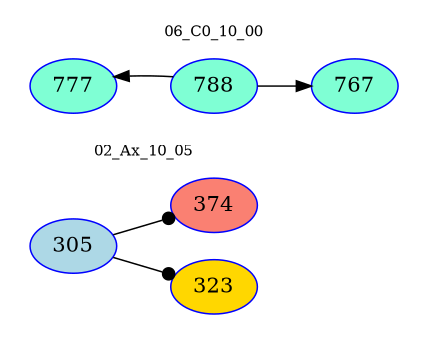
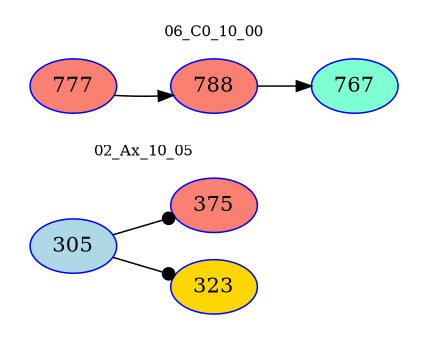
edge "788" -> "777": reversed
node "777": fillcolor aquamarine -> salmon
node "788": fillcolor aquamarine -> salmon
node "374": label "374" -> "375"
